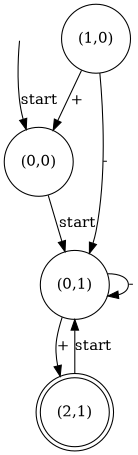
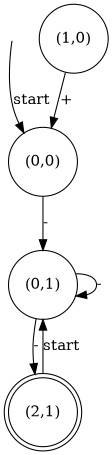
edge "(1,0)" -> "(0,1)": removed, label "-"
edge "(0,0)" -> "(0,1)": label "start" -> "-"
edge "(0,1)" -> "(2,1)": label "+" -> "-"
